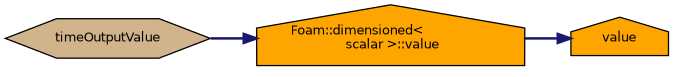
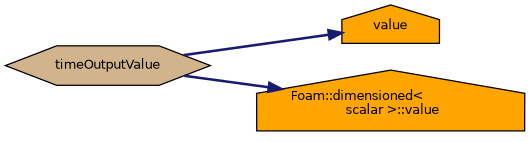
edge "Foam::dimensioned< scalar >::value" -> "value": now "timeOutputValue" -> "value"
